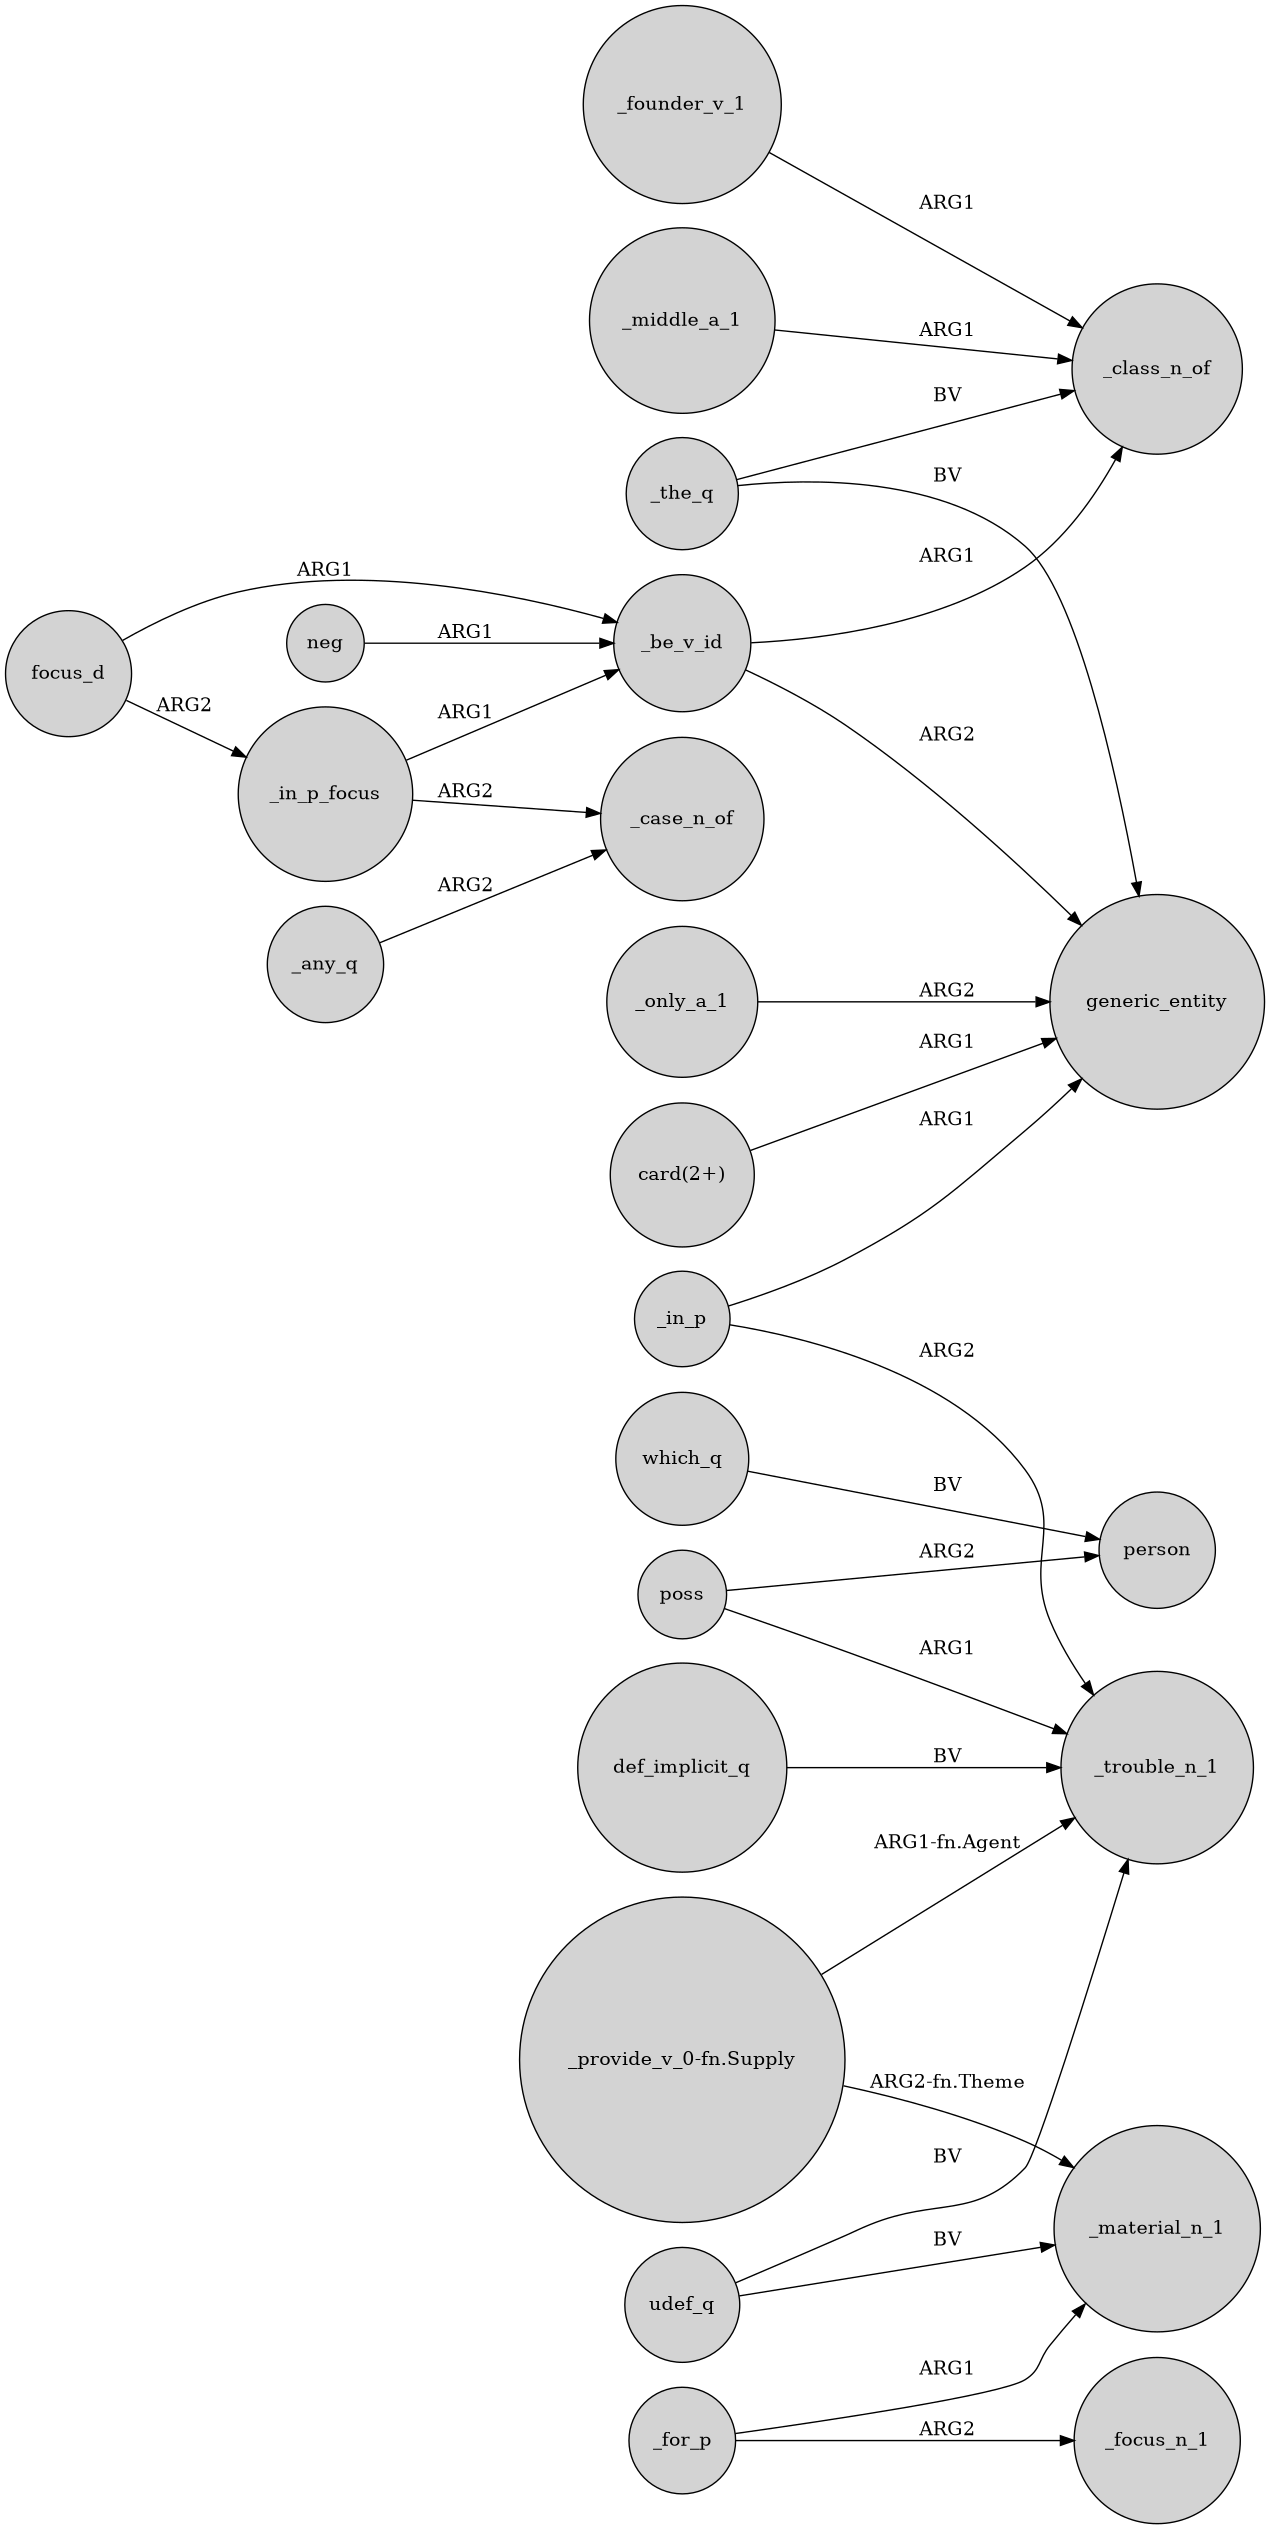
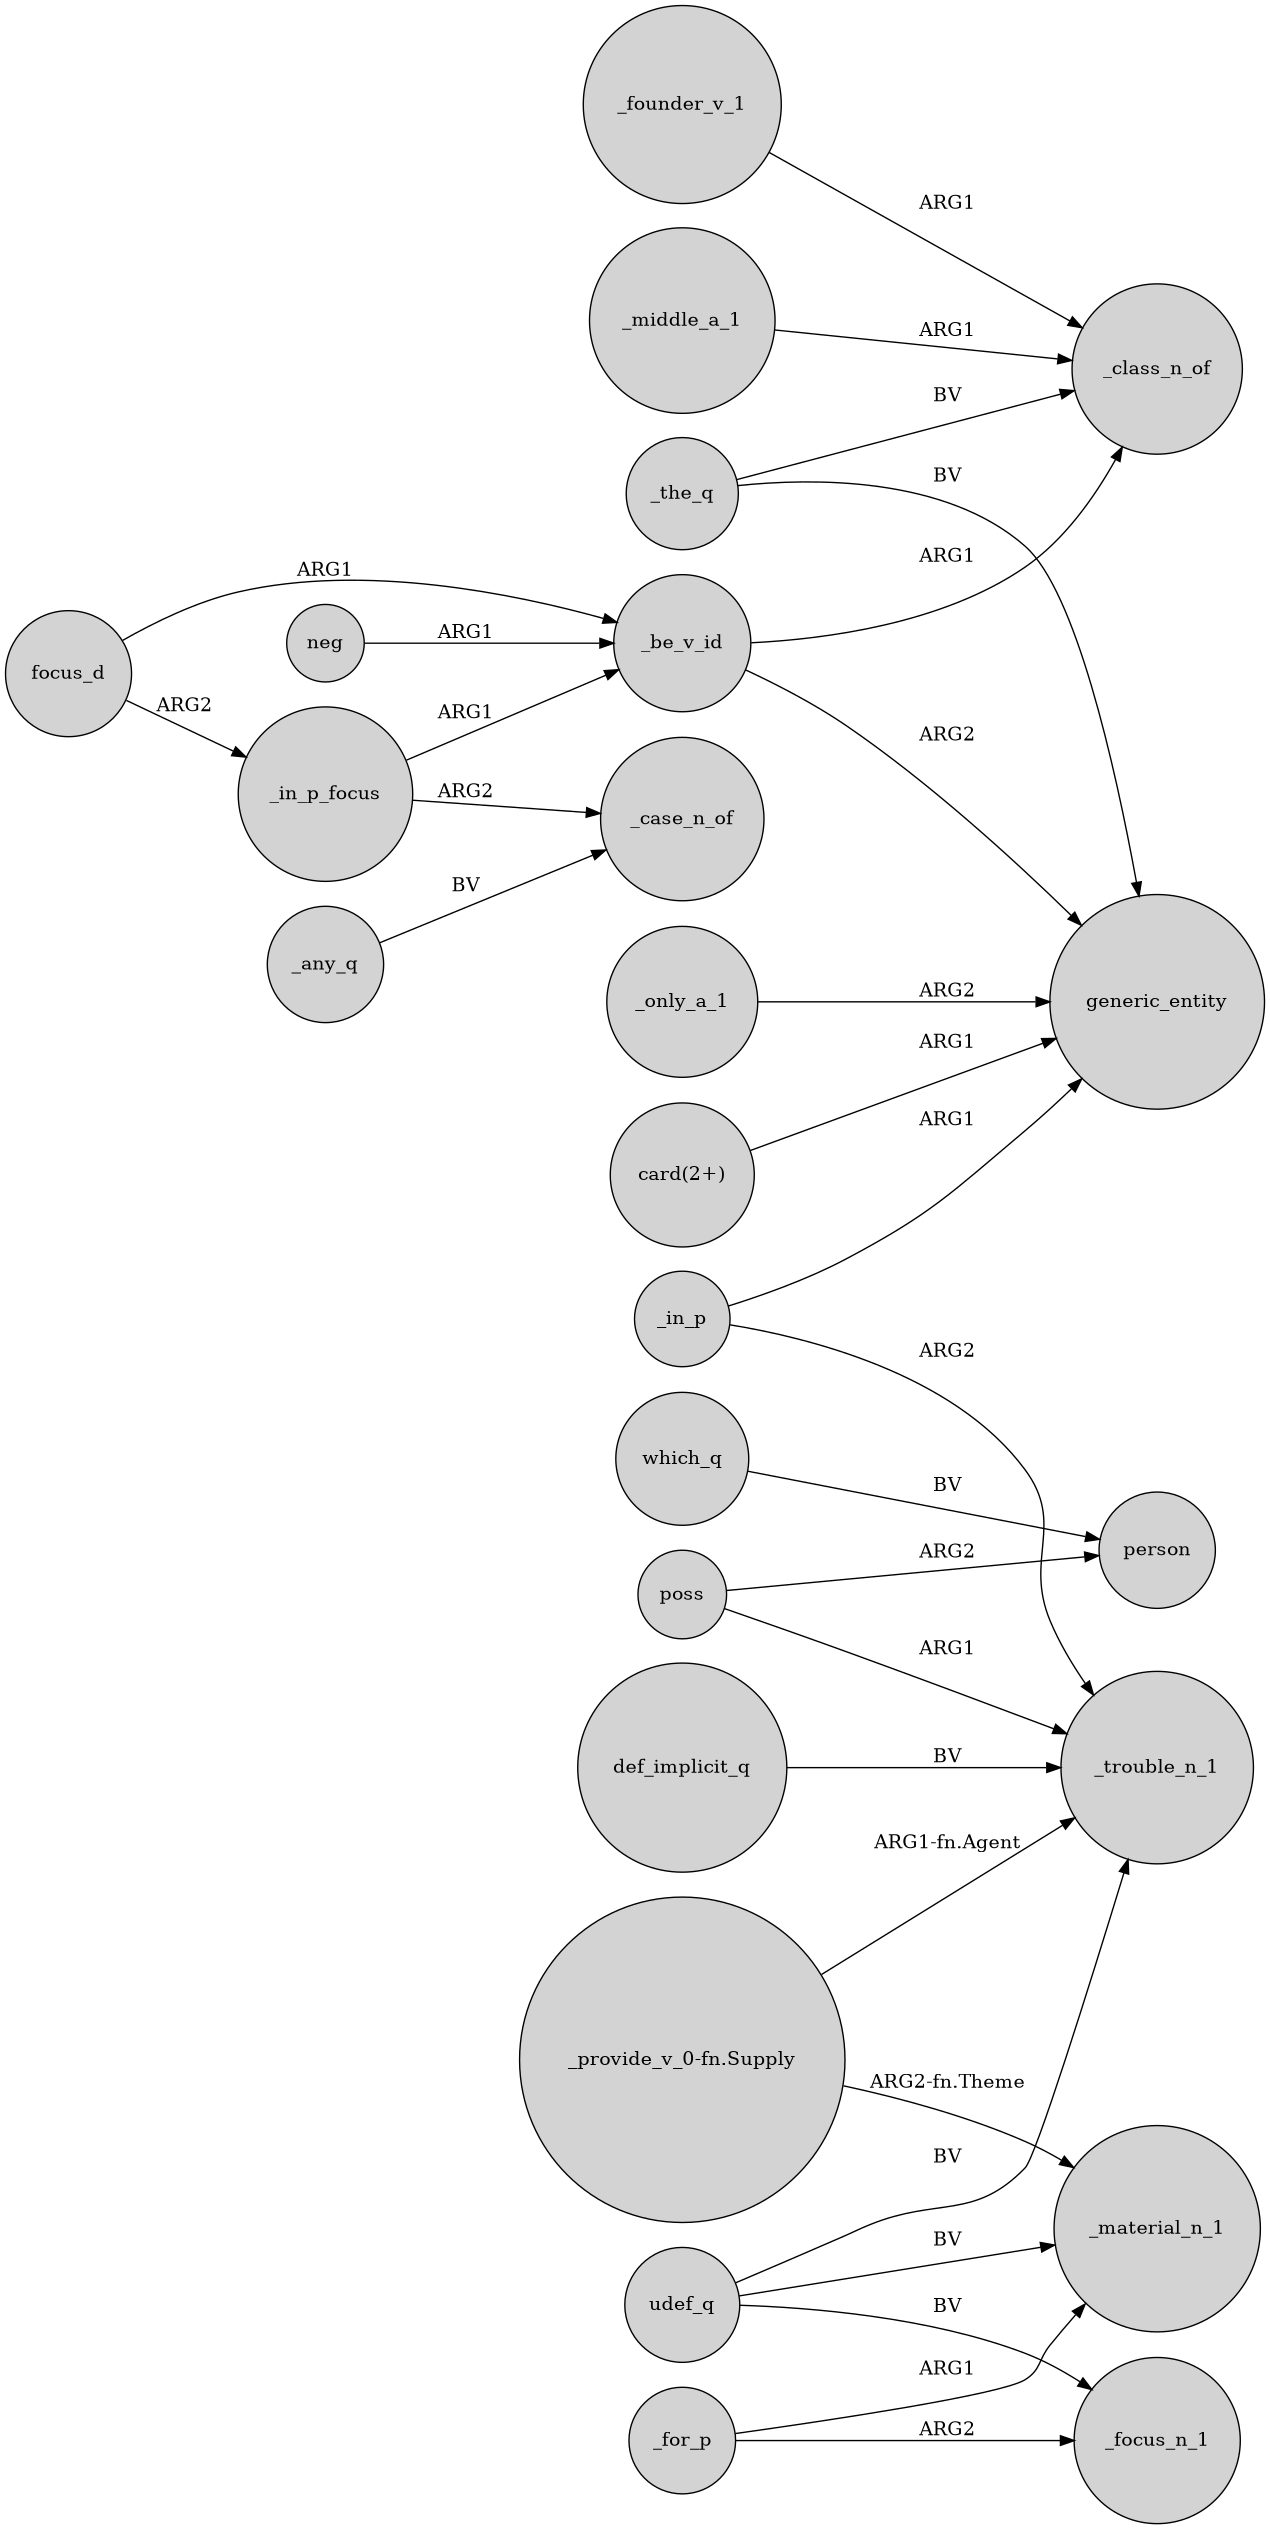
edge "_any_q" -> "_case_n_of": label "ARG2" -> "BV"
edge "udef_q" -> "_focus_n_1": added, label "BV"
